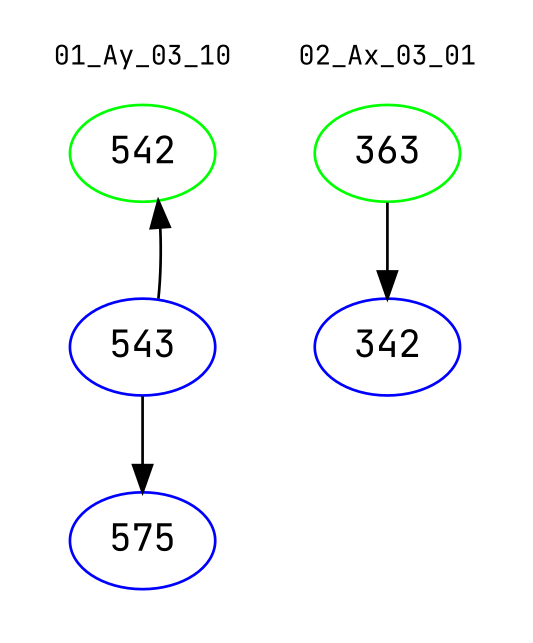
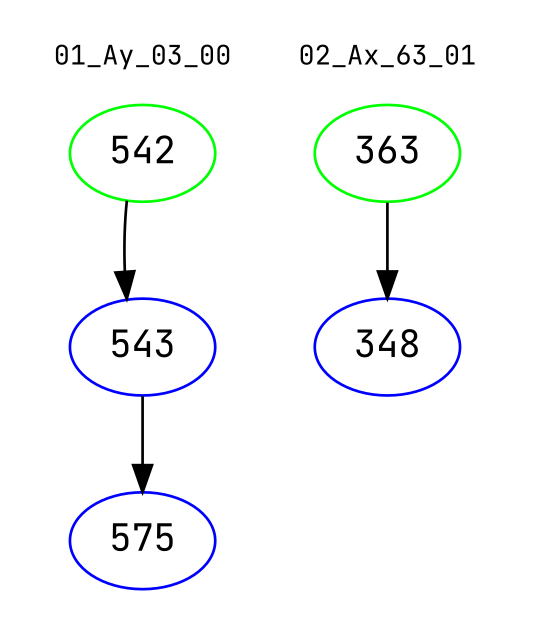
cluster "01_Ay_03_10": label "01_Ay_03_10" -> "01_Ay_03_00"
cluster "02_Ax_03_01": label "02_Ax_03_01" -> "02_Ax_63_01"
edge "543" -> "542": reversed
node "342": label "342" -> "348"
